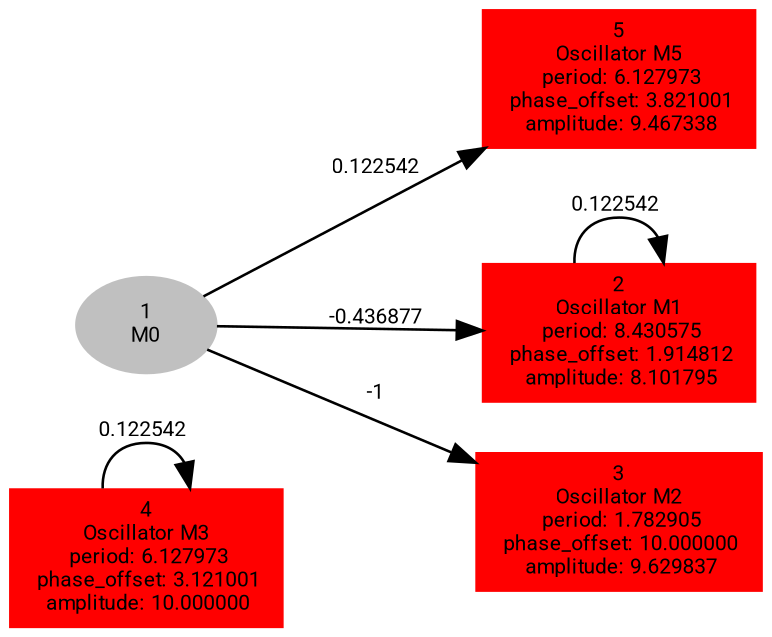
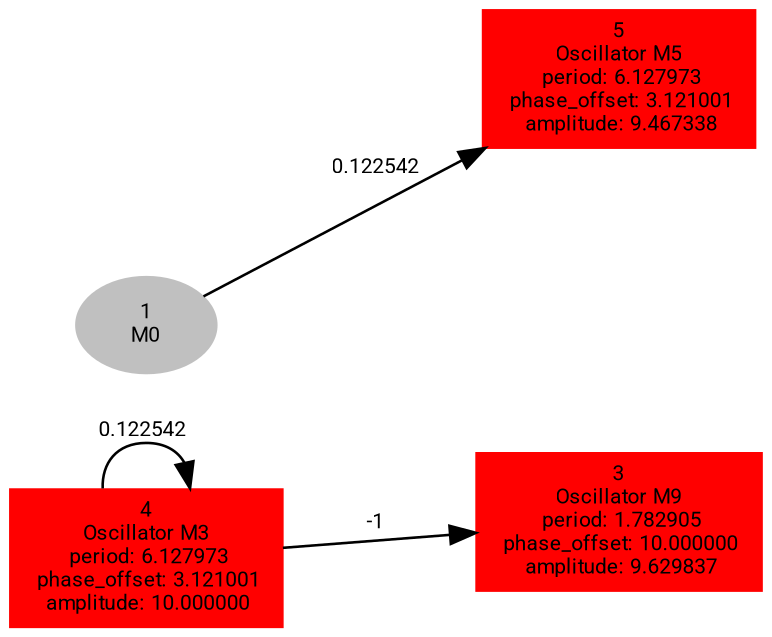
node "5": text "phase_offset: 3.821001" -> "phase_offset: 3.121001"
node "2": removed
edge "1" -> "3": now "4" -> "3"
node "3": text "Oscillator M2" -> "Oscillator M9"
